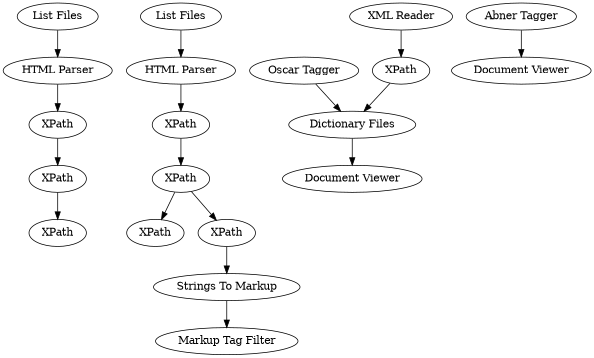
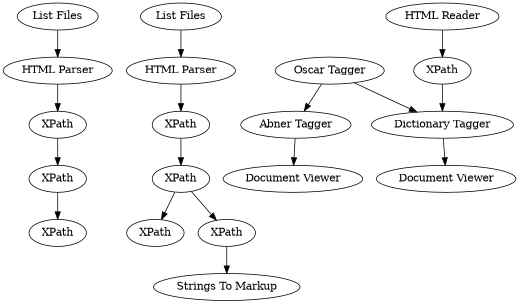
node "XML Reader": label "XML Reader" -> "HTML Reader"
edge "Oscar Tagger" -> "Abner Tagger": added
node "Dictionary Files": label "Dictionary Files" -> "Dictionary Tagger"
node "Markup Tag Filter": removed
